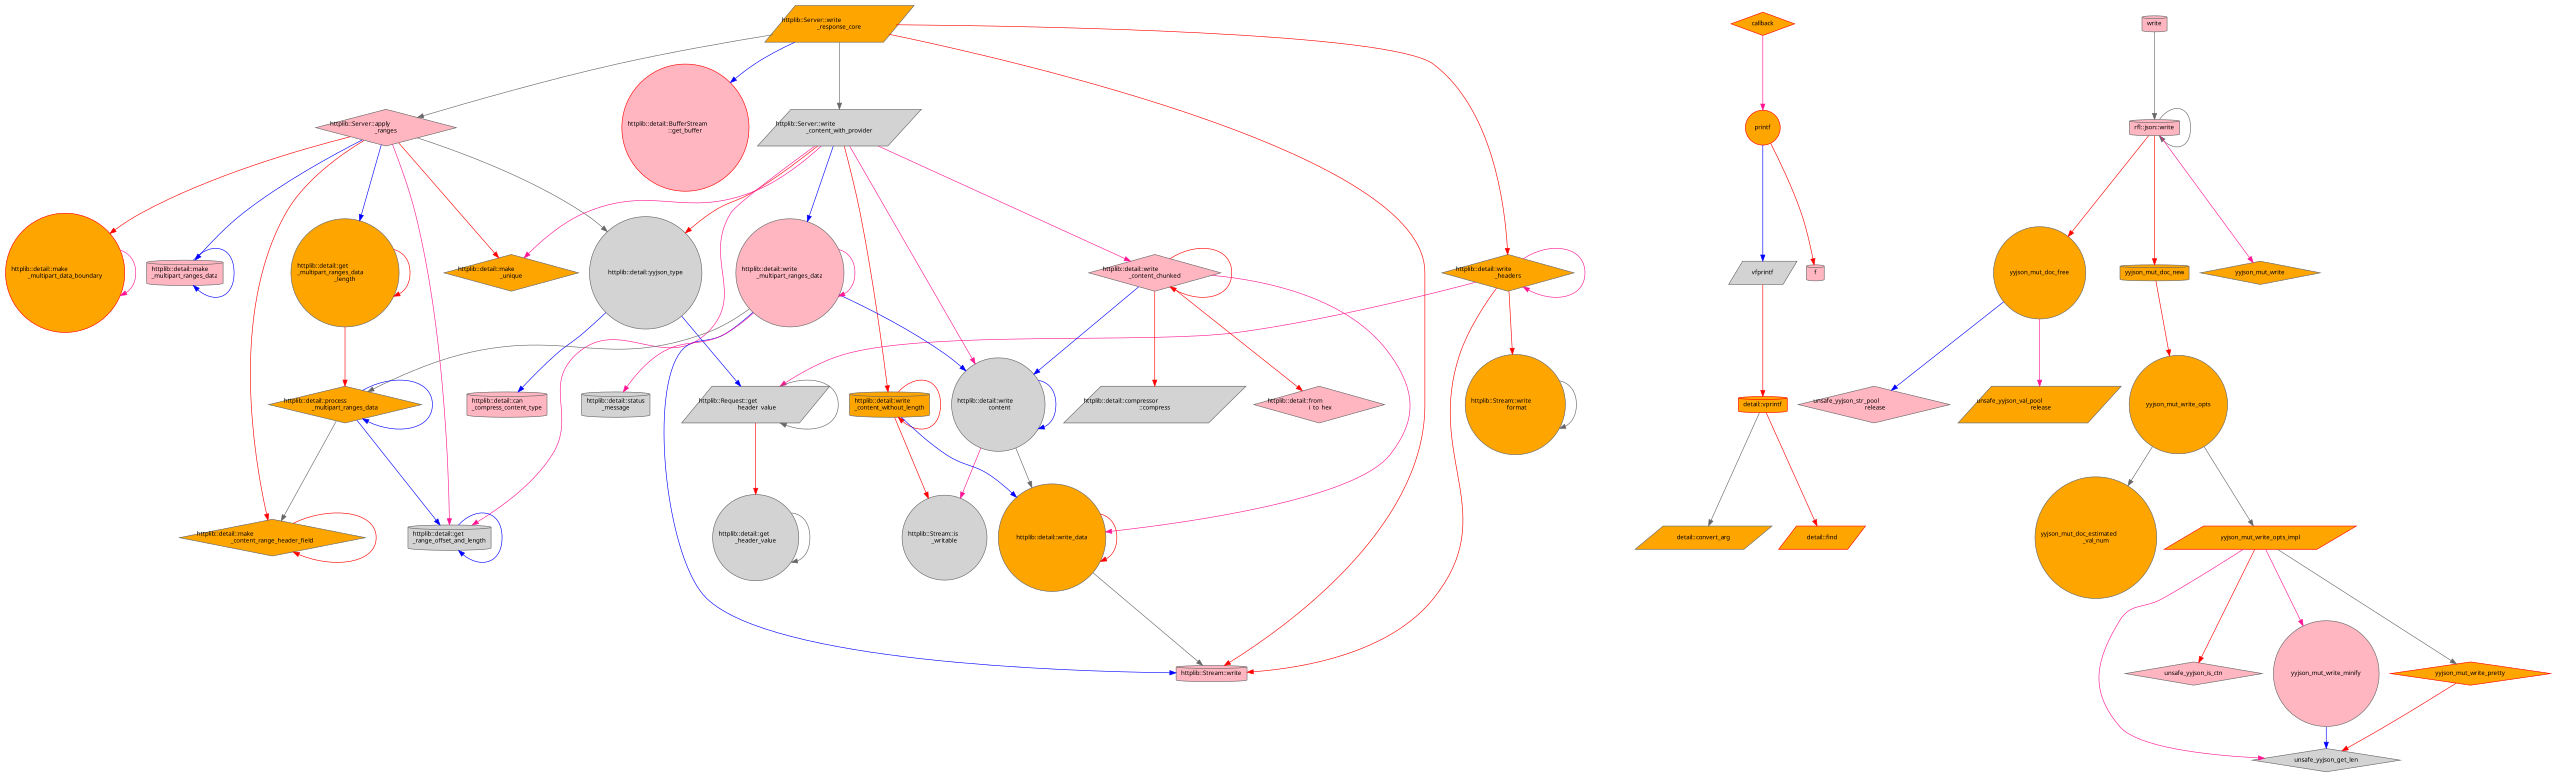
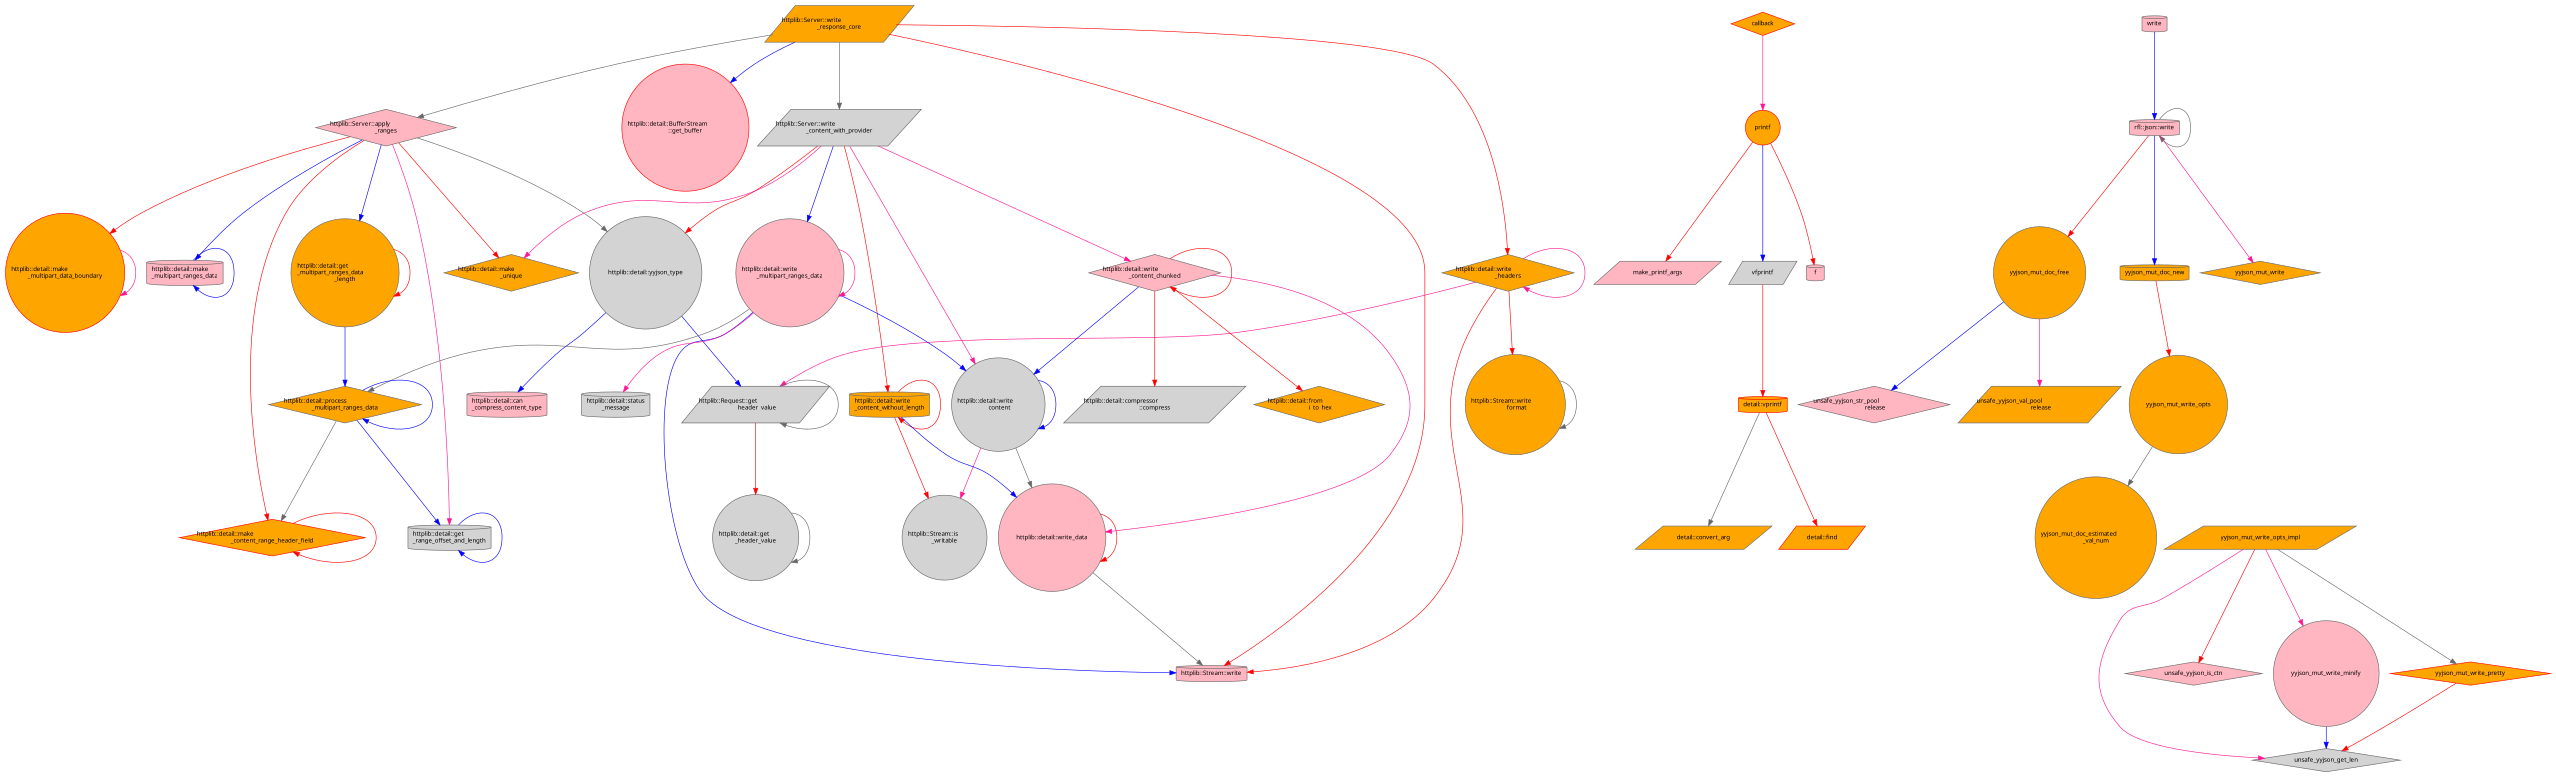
edge "write" -> "rfl::json::write": color gray40 -> blue
edge "rfl::json::write" -> "yyjson_mut_doc_new": color red -> blue
node "make_printf_args": added
edge "httplib::Server::write _content_with_provider" -> "httplib::detail::get _range_offset_and_length": removed
edge "httplib::detail::get _multipart_ranges_data _length" -> "httplib::detail::process _multipart_ranges_data": color red -> blue
node "httplib::detail::from _i_to_hex": fillcolor lightpink -> orange
edge "yyjson_mut_write_opts" -> "yyjson_mut_write_opts_impl": removed
node "httplib::detail::make _content_range_header_field": color grey40 -> red
node "httplib::detail::write_data": fillcolor orange -> lightpink
node "yyjson_mut_write_opts_impl": color red -> grey40
